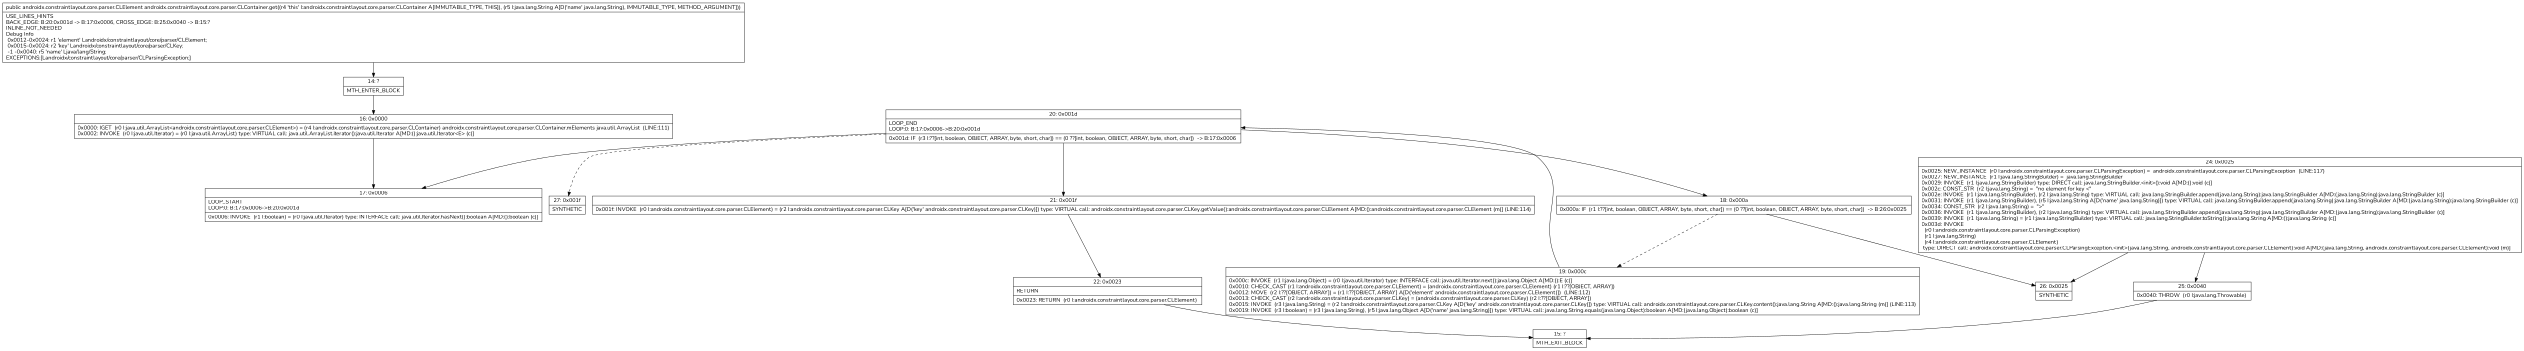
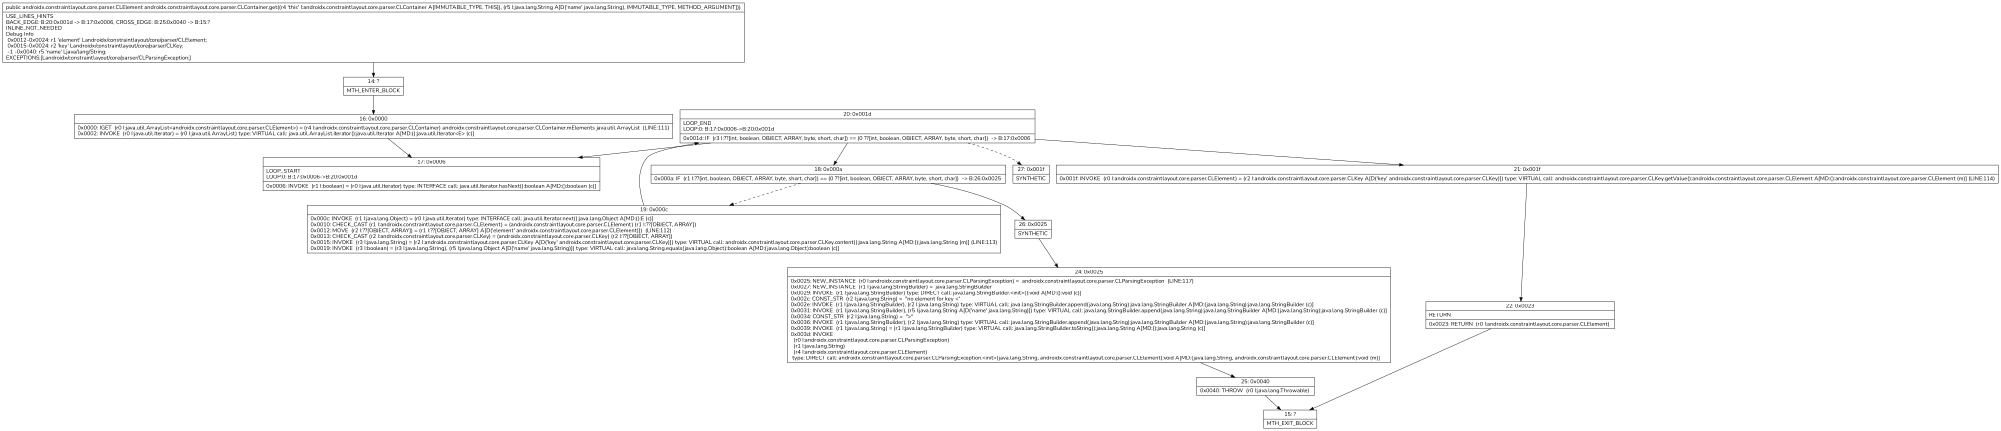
edge "24: 0x0025" -> "26: 0x0025": reversed
